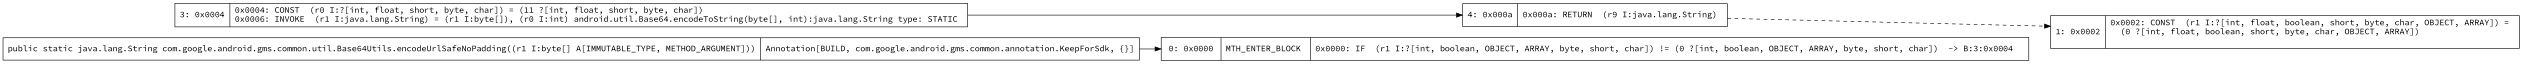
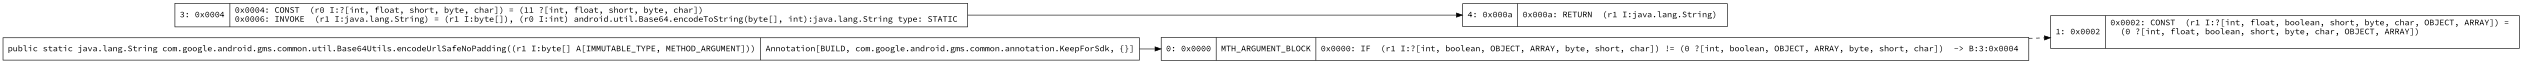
node "4: 0x000a": text "0x000a: RETURN  (r9 I:java.lang.String)" -> "0x000a: RETURN  (r1 I:java.lang.String)"
edge "4: 0x000a" -> "1: 0x0002": now "0: 0x0000" -> "1: 0x0002"
node "0: 0x0000": text "MTH_ENTER_BLOCK" -> "MTH_ARGUMENT_BLOCK"
